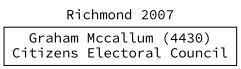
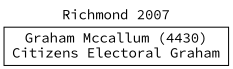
node "Graham Mccallum (4430) Citizens Electoral Council": label "Graham Mccallum (4430) Citizens Electoral Council" -> "Graham Mccallum (4430) Citizens Electoral Graham"
